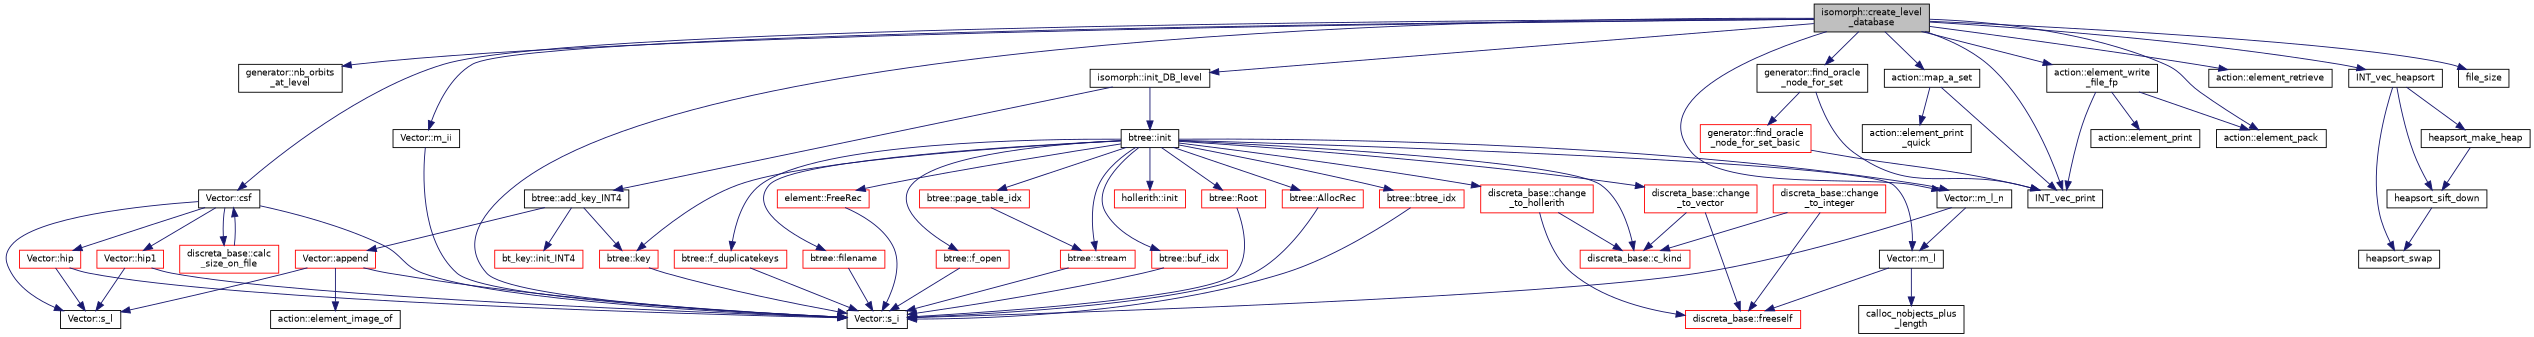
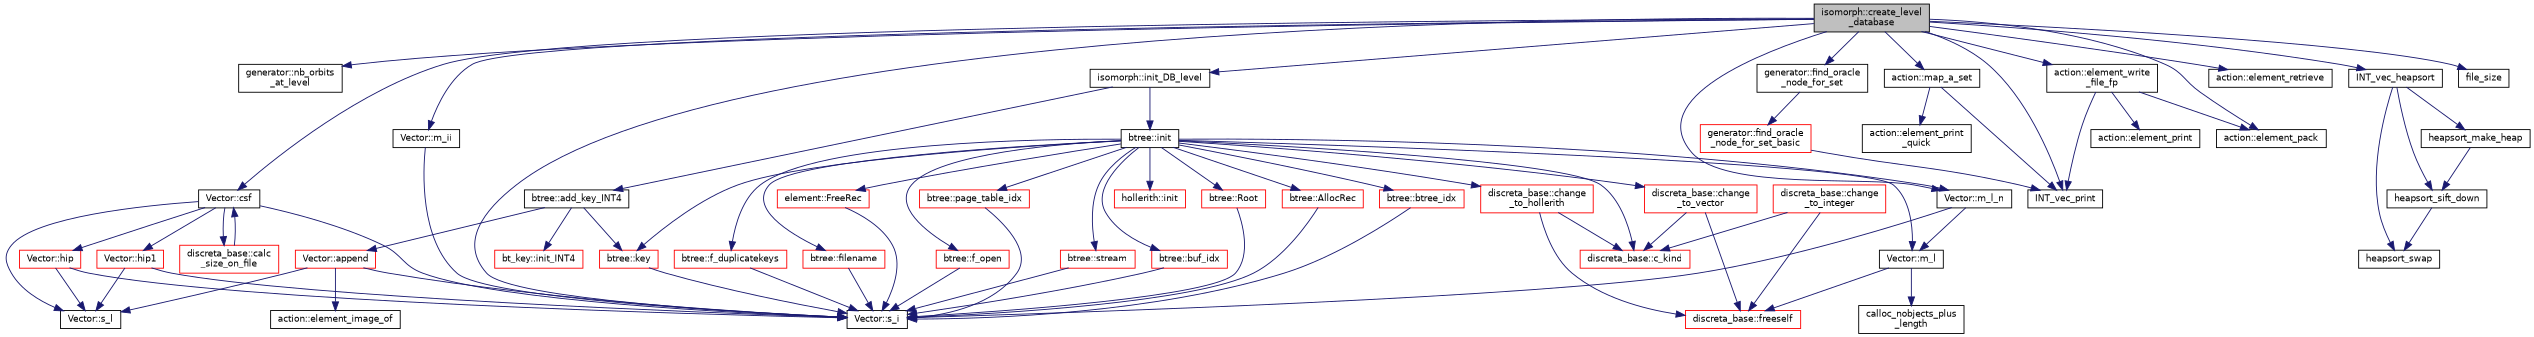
edge "generator::find_oracle _node_for_set" -> "INT_vec_print": removed
edge "btree::page_table_idx" -> "btree::stream": now "btree::page_table_idx" -> "Vector::s_i"
